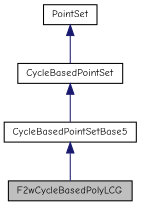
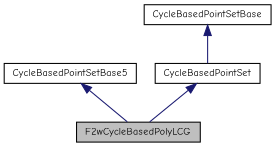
node "PointSet": label "PointSet" -> "CycleBasedPointSetBase"
edge "CycleBasedPointSetBase5" -> "CycleBasedPointSet": now "F2wCycleBasedPolyLCG" -> "CycleBasedPointSet"
